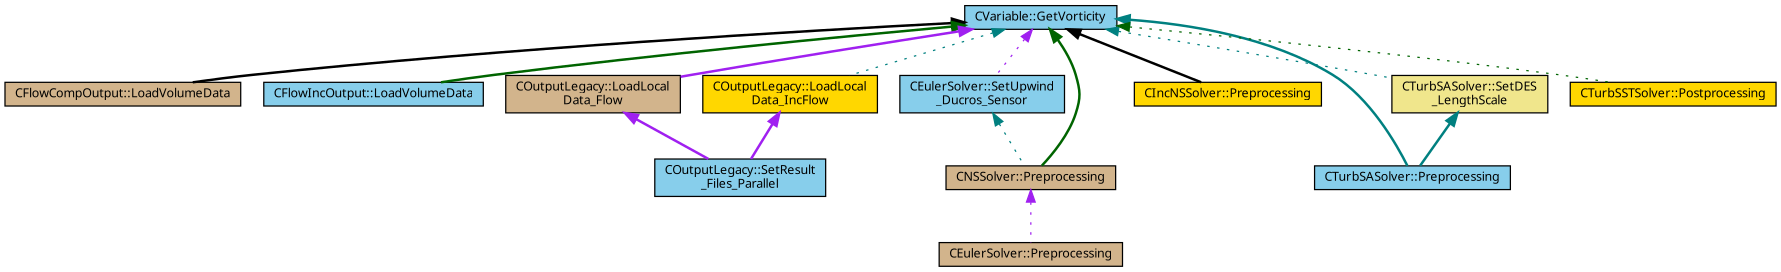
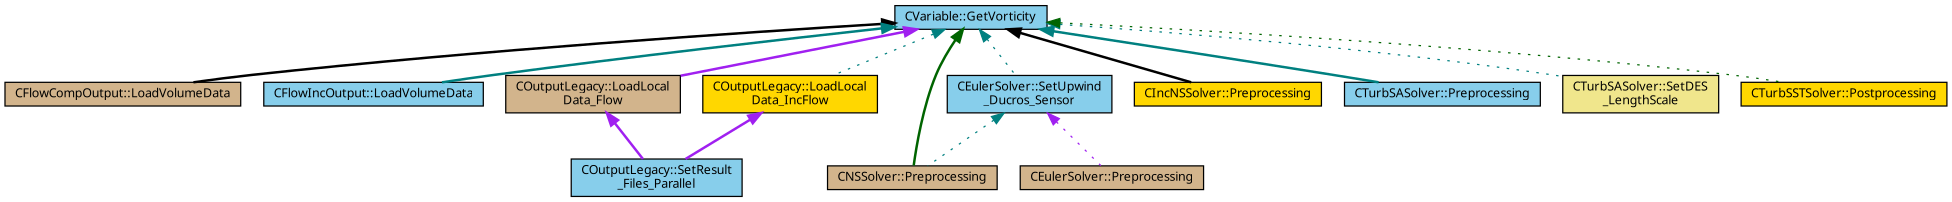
edge "CFlowIncOutput::LoadVolumeData" -> "CVariable::GetVorticity": color darkgreen -> teal
edge "CEulerSolver::SetUpwind _Ducros_Sensor" -> "CVariable::GetVorticity": color purple -> teal
edge "CTurbSASolver::Preprocessing" -> "CTurbSASolver::SetDES _LengthScale": removed
edge "CEulerSolver::Preprocessing" -> "CNSSolver::Preprocessing": now "CEulerSolver::Preprocessing" -> "CEulerSolver::SetUpwind _Ducros_Sensor"
